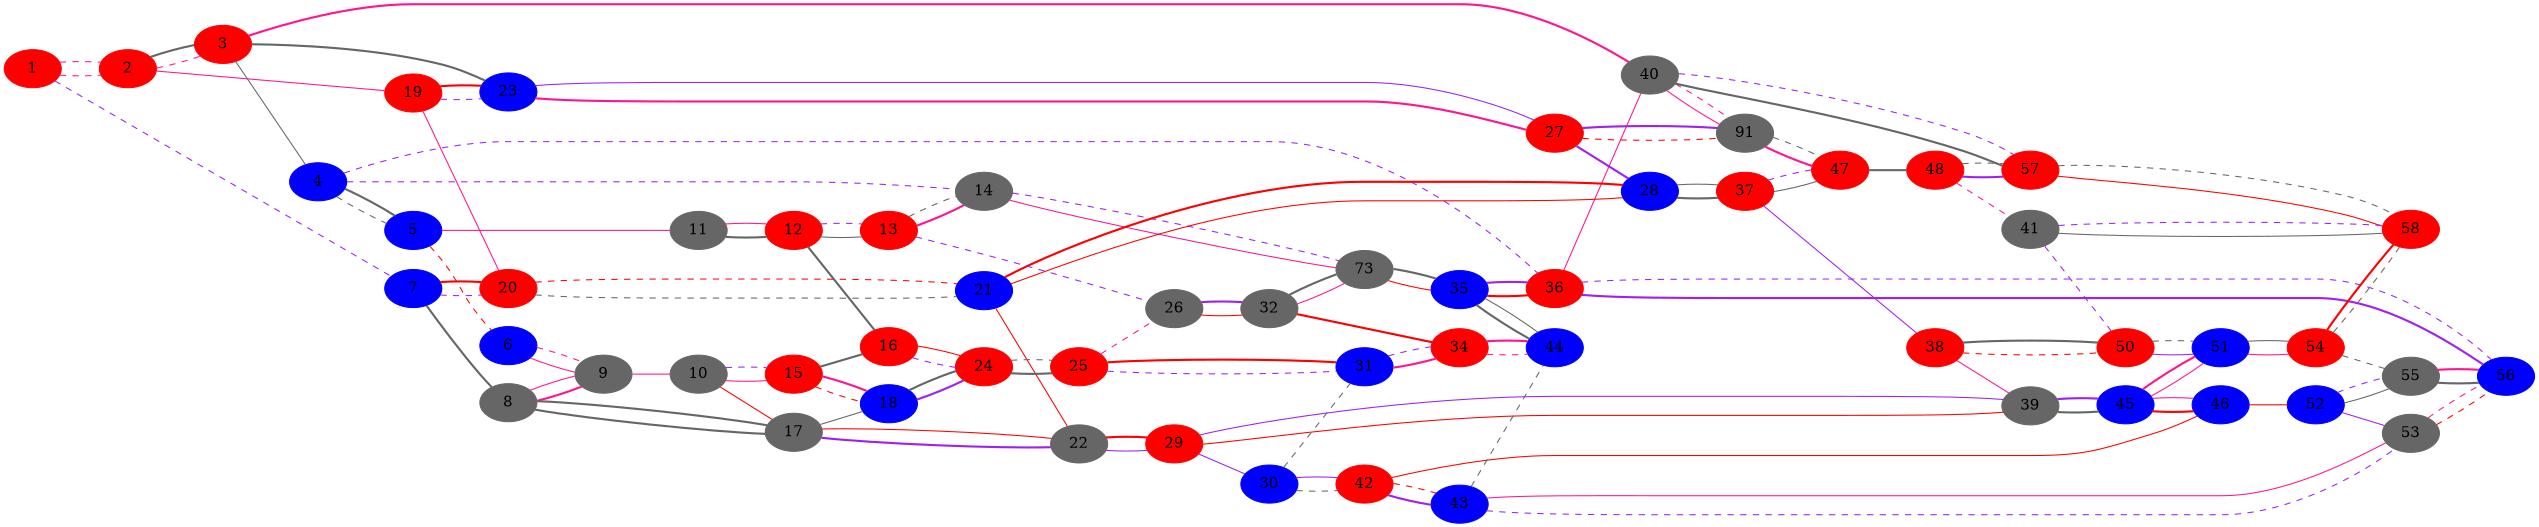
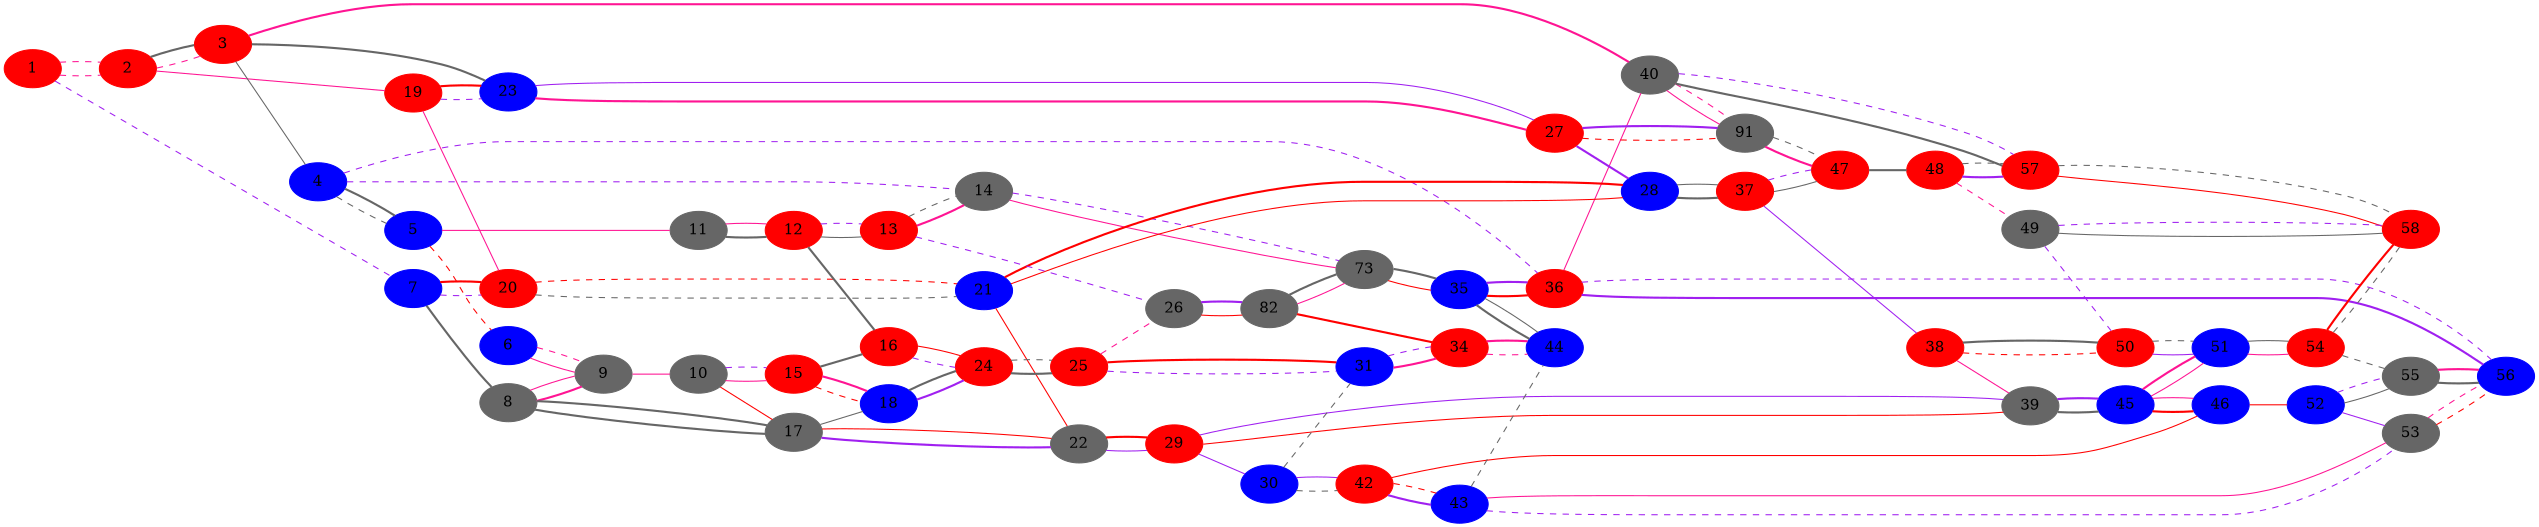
node "41": label "41" -> "49"
node "32": label "32" -> "82"
